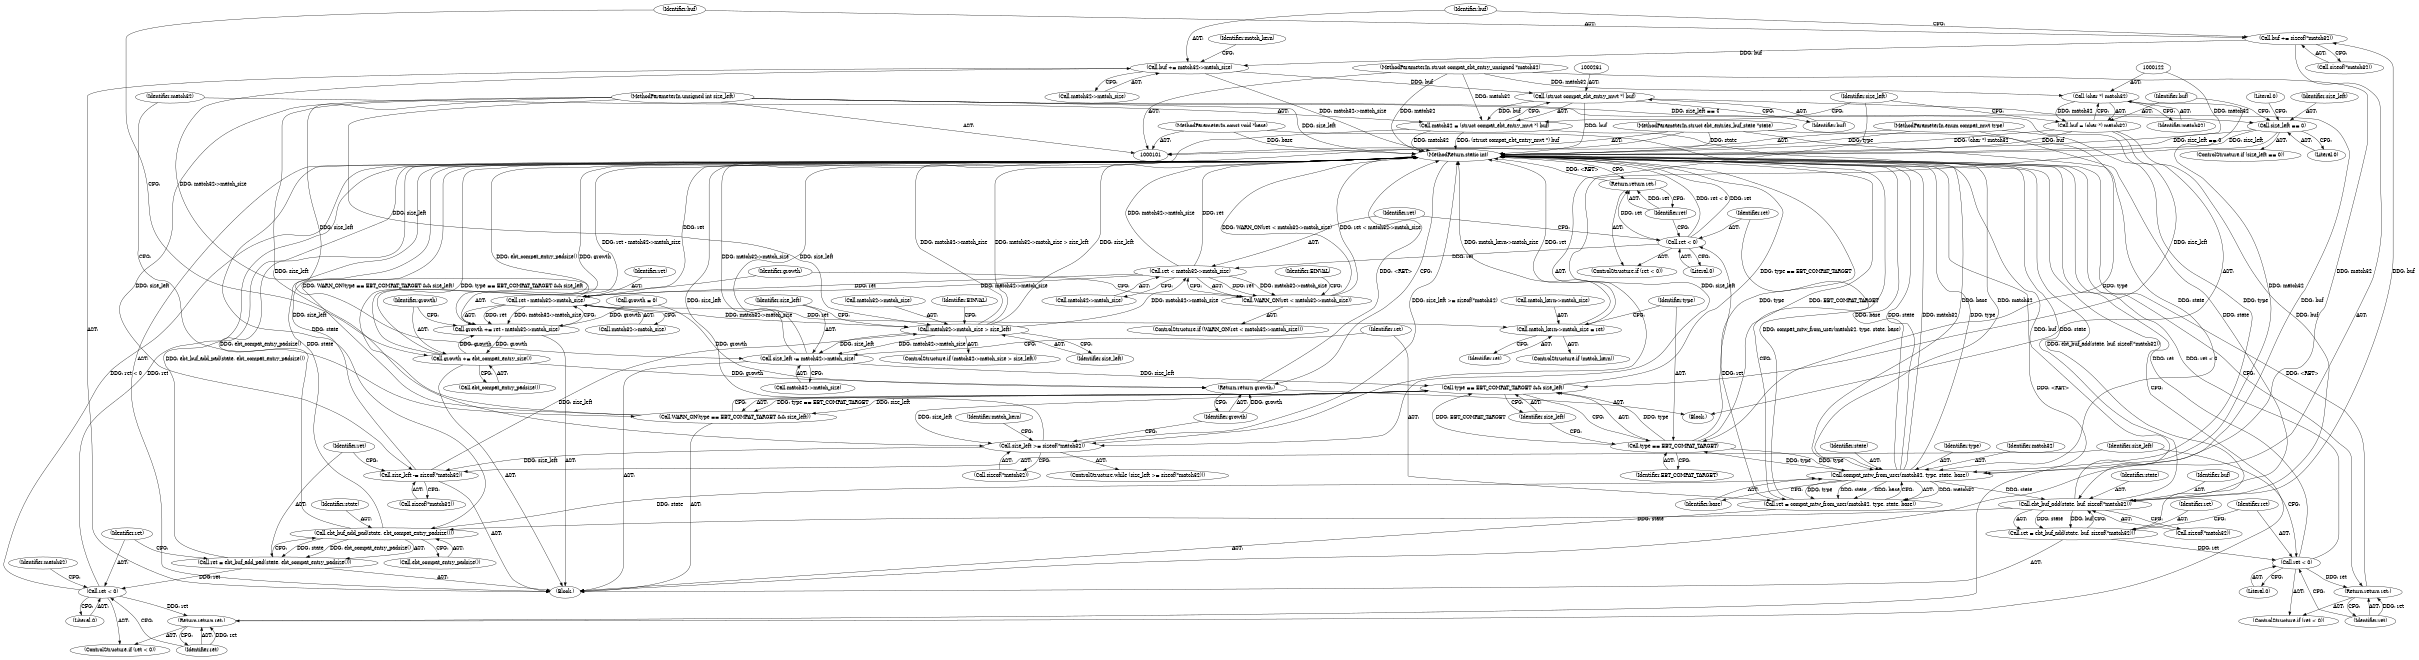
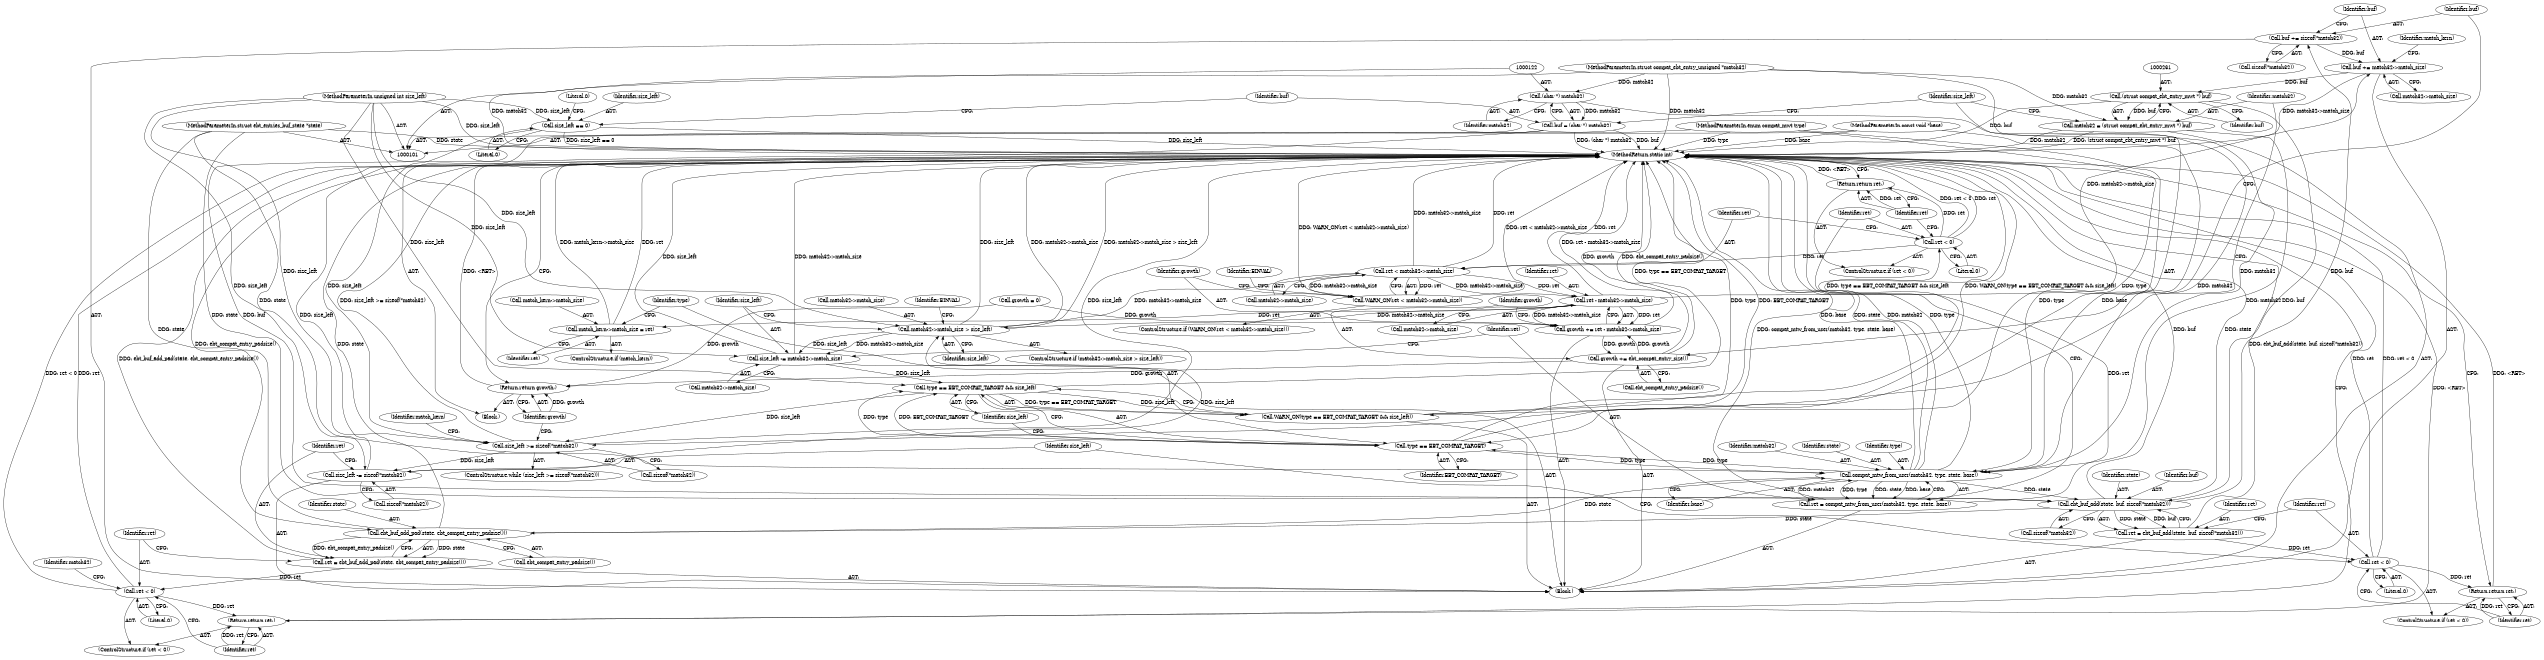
edge "(MethodParameterIn,unsigned int size_left)" -> "(Call,size_left == 0)": label "DDG: size_left == 0" -> "DDG: size_left"
node "(ControlStructure,if (size_left == 0))": removed
